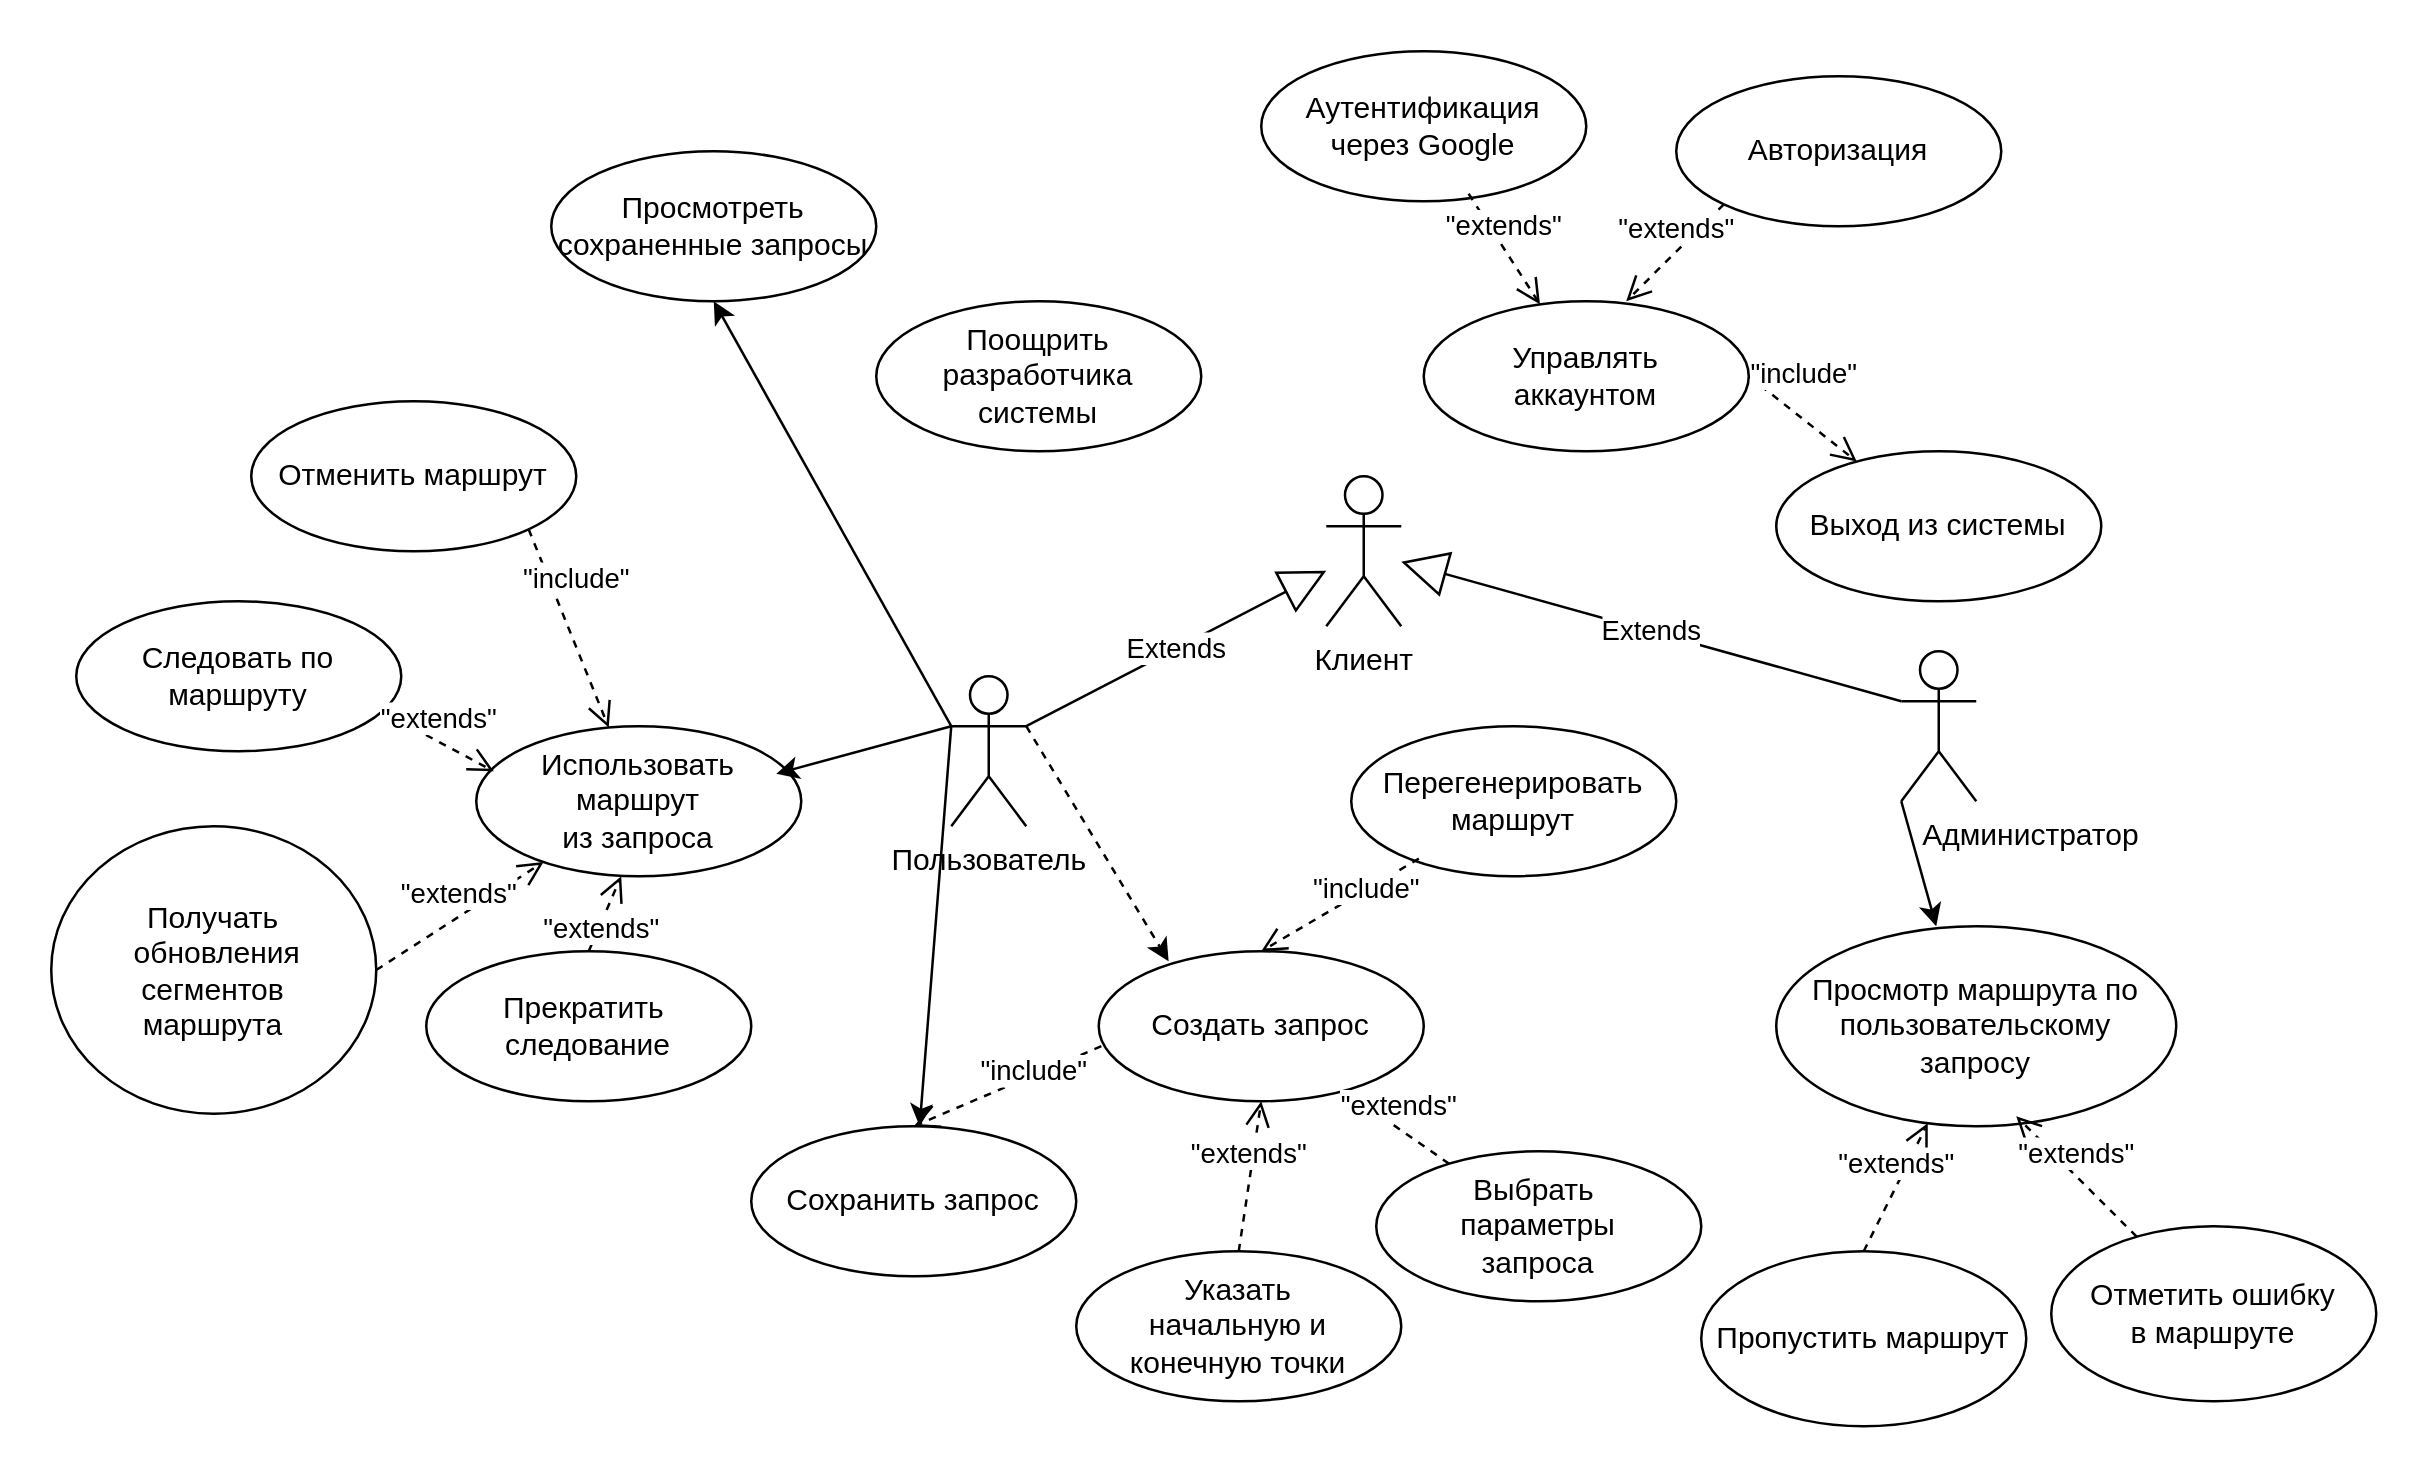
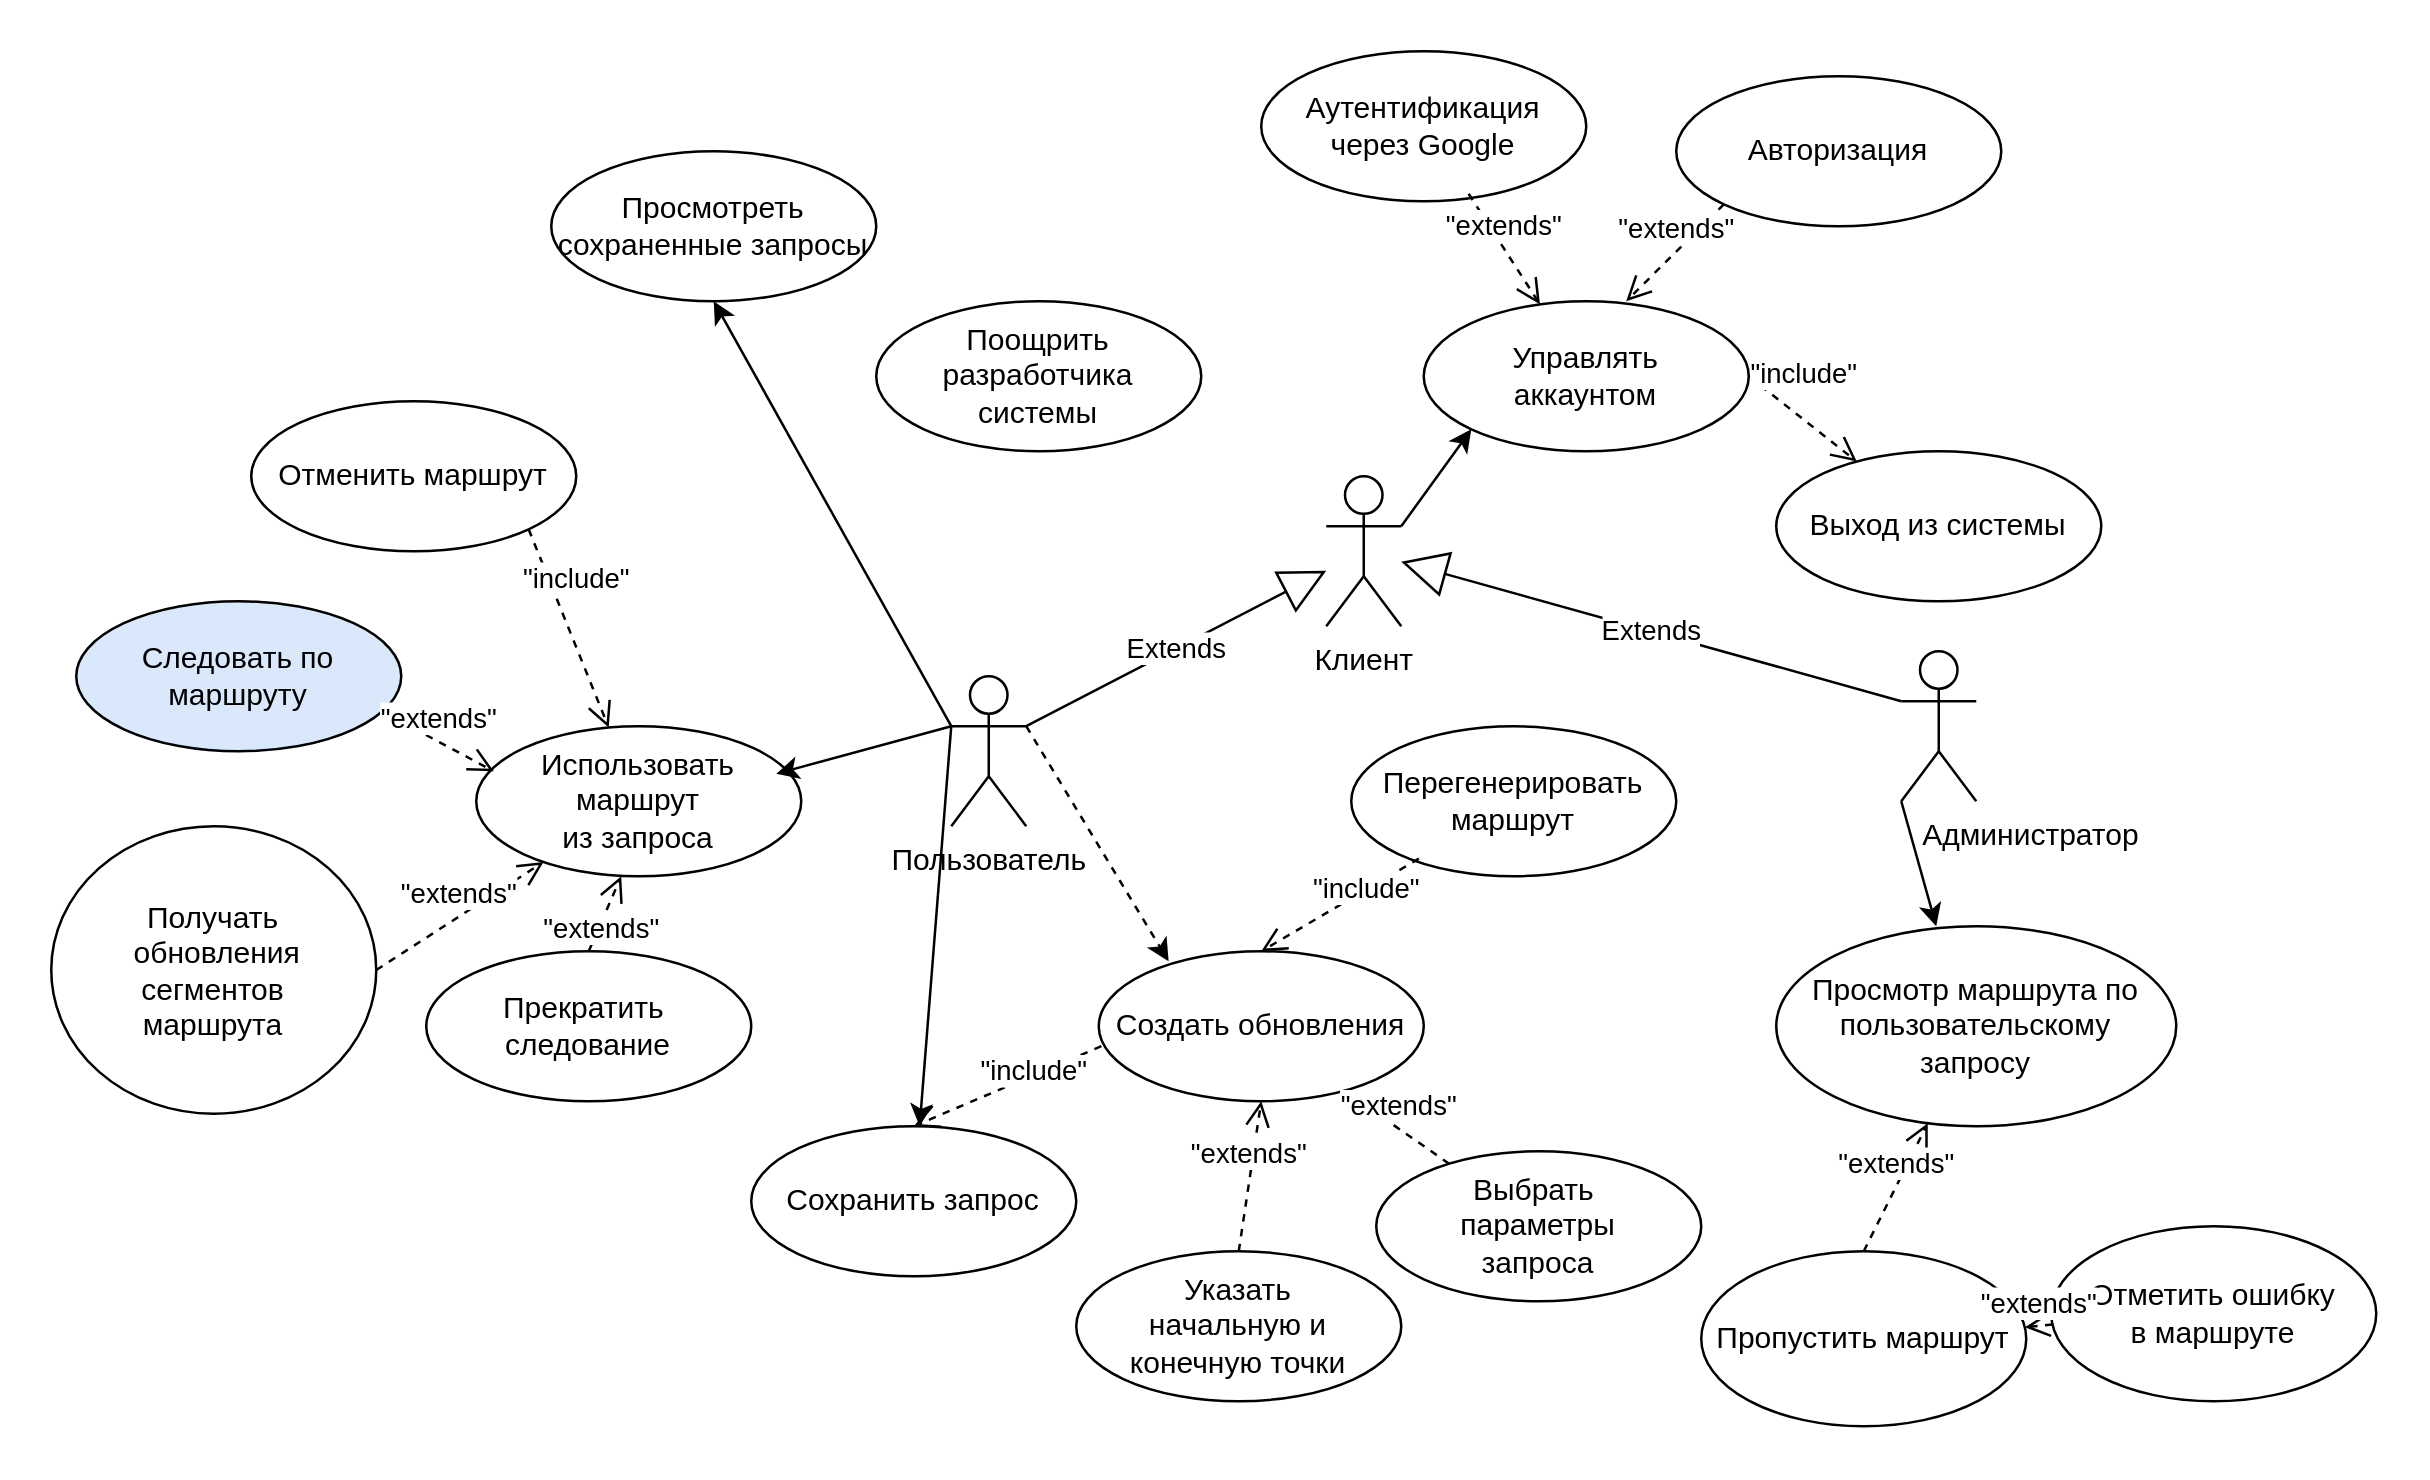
edge "Клиент" -> "Управлять аккаунтом": added
node "Следовать по маршруту": fillcolor #ffffff -> #dae8fc
node "Создать запрос": label "Создать запрос" -> "Создать обновления"
edge "Отметить ошибку в маршруте" -> "Просмотр маршрута по пользовательскому запросу": now "Отметить ошибку в маршруте" -> "Пропустить маршрут"
